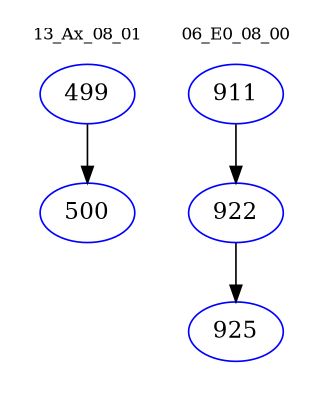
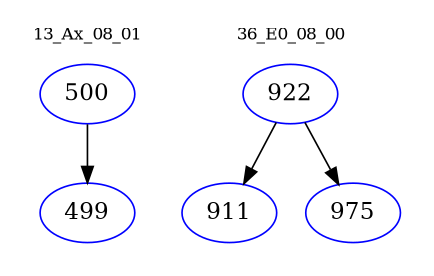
cluster "06_E0_08_00": label "06_E0_08_00" -> "36_E0_08_00"
edge "499" -> "500": reversed
edge "911" -> "922": reversed
node "925": label "925" -> "975"
